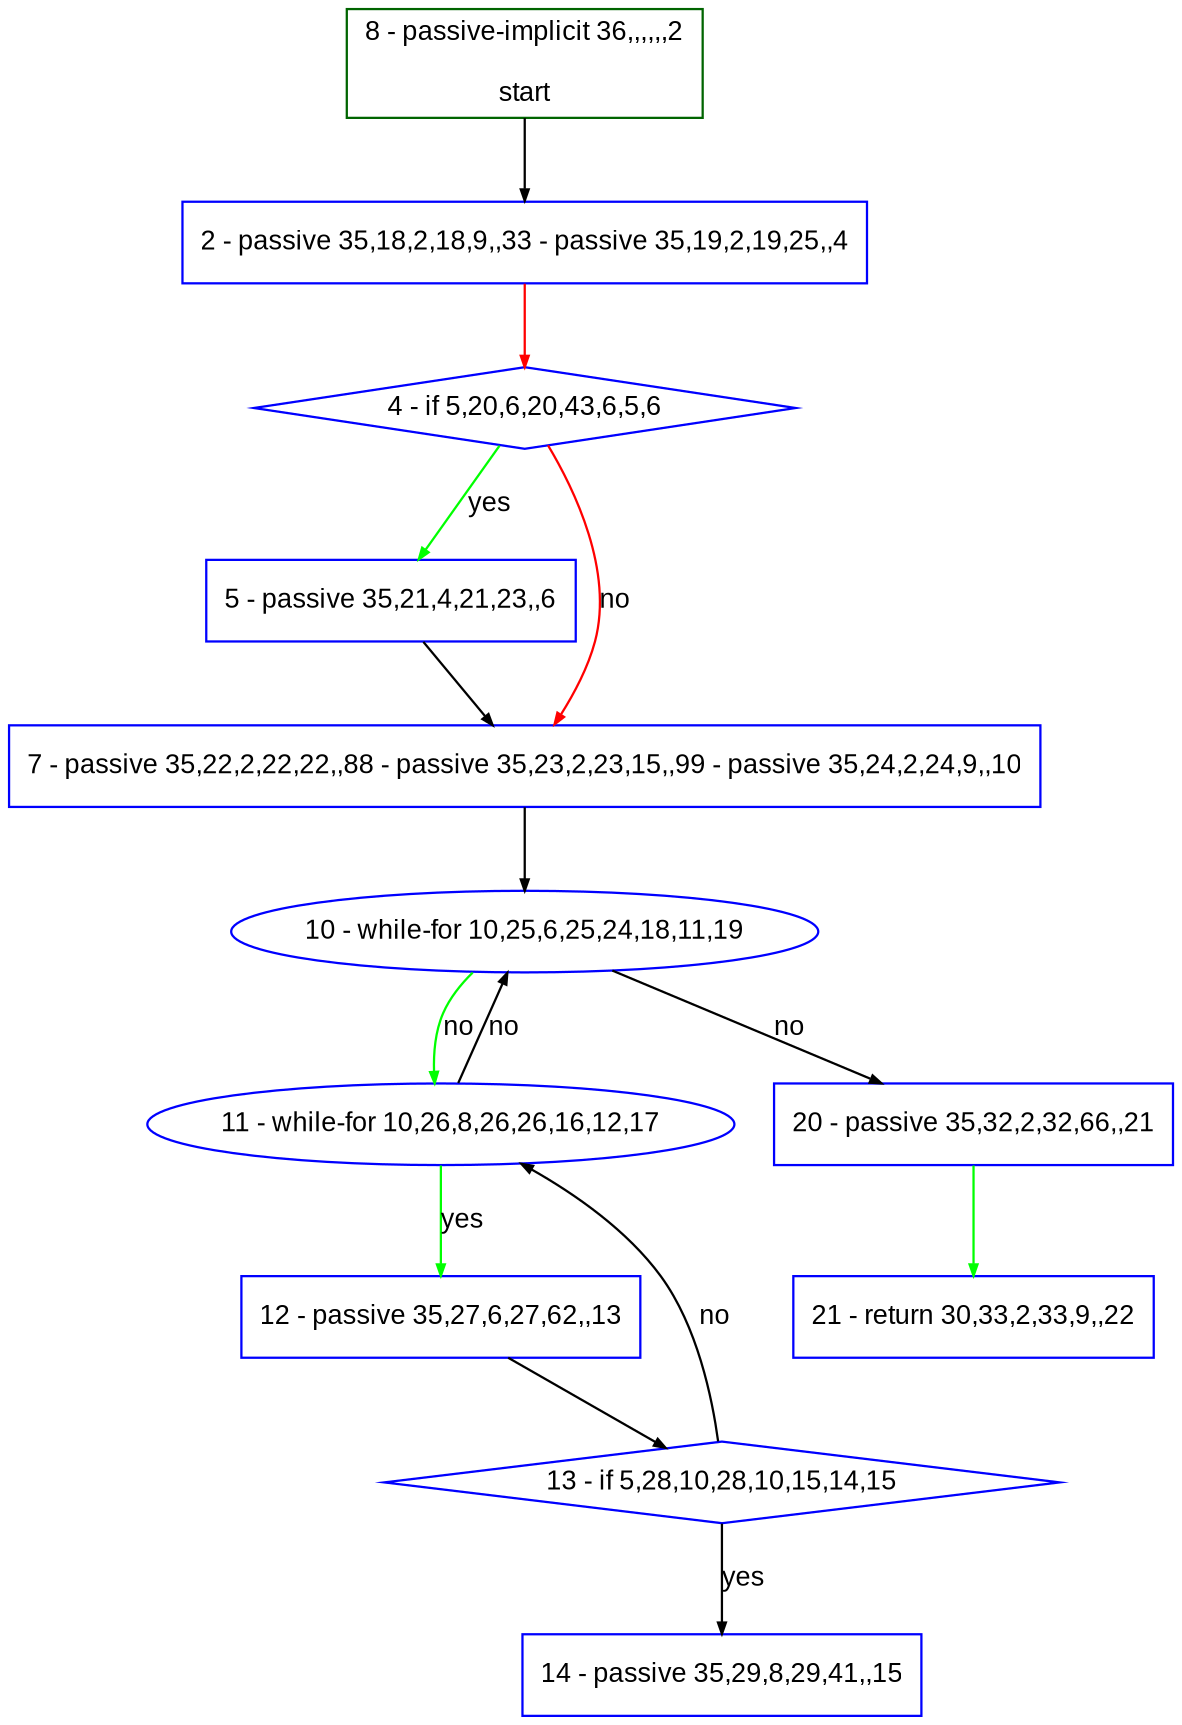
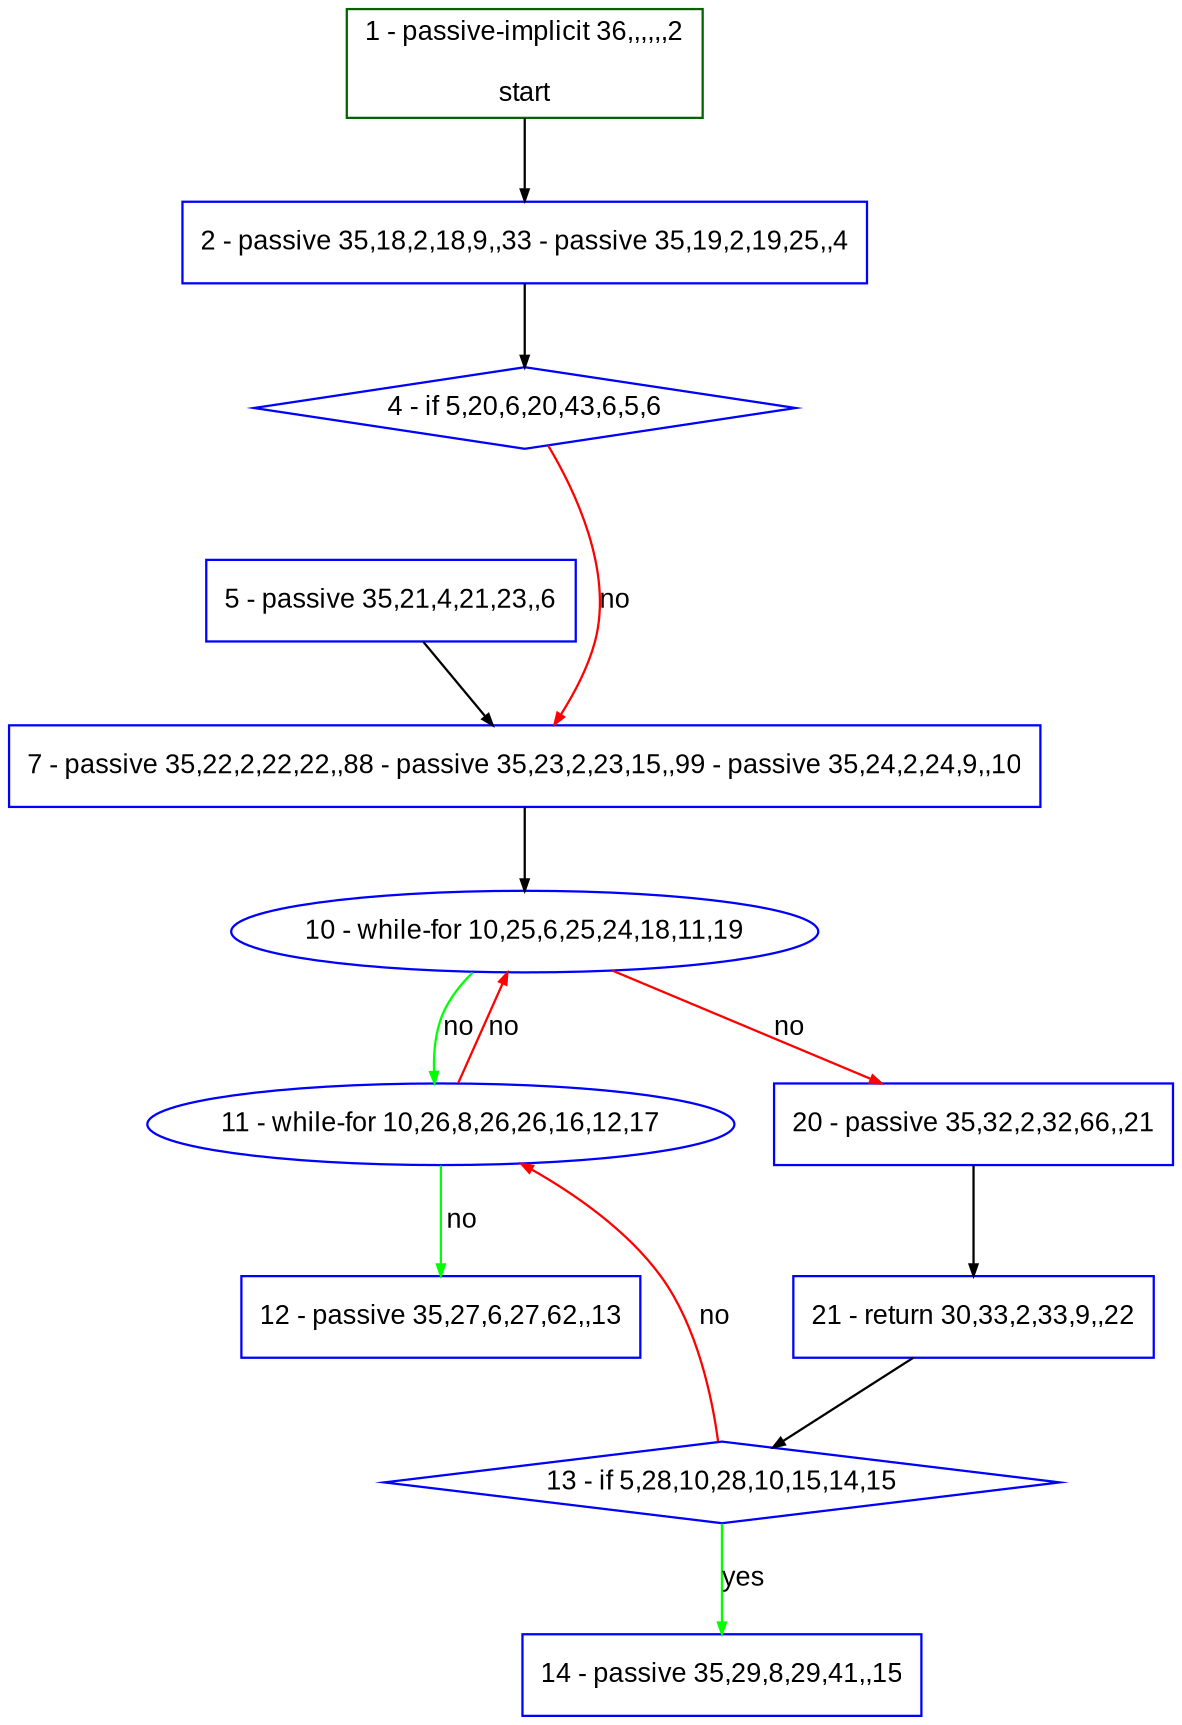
node "8 - passive-implicit 36,,,,,,2 start": label "8 - passive-implicit 36,,,,,,2 start" -> "1 - passive-implicit 36,,,,,,2 start"
edge "2 - passive 35,18,2,18,9,,33 - passive 35,19,2,19,25,,4" -> "4 - if 5,20,6,20,43,6,5,6": color #ff0000 -> #000000
edge "4 - if 5,20,6,20,43,6,5,6" -> "5 - passive 35,21,4,21,23,,6": removed, label "yes"
edge "10 - while-for 10,25,6,25,24,18,11,19" -> "20 - passive 35,32,2,32,66,,21": color #000000 -> #ff0000
edge "11 - while-for 10,26,8,26,26,16,12,17" -> "10 - while-for 10,25,6,25,24,18,11,19": color #000000 -> #ff0000
edge "20 - passive 35,32,2,32,66,,21" -> "21 - return 30,33,2,33,9,,22": color #00ff00 -> #000000
edge "11 - while-for 10,26,8,26,26,16,12,17" -> "12 - passive 35,27,6,27,62,,13": label "yes" -> "no"
edge "13 - if 5,28,10,28,10,15,14,15" -> "11 - while-for 10,26,8,26,26,16,12,17": color #000000 -> #ff0000
edge "12 - passive 35,27,6,27,62,,13" -> "13 - if 5,28,10,28,10,15,14,15": now "21 - return 30,33,2,33,9,,22" -> "13 - if 5,28,10,28,10,15,14,15"
edge "13 - if 5,28,10,28,10,15,14,15" -> "14 - passive 35,29,8,29,41,,15": color #000000 -> #00ff00
